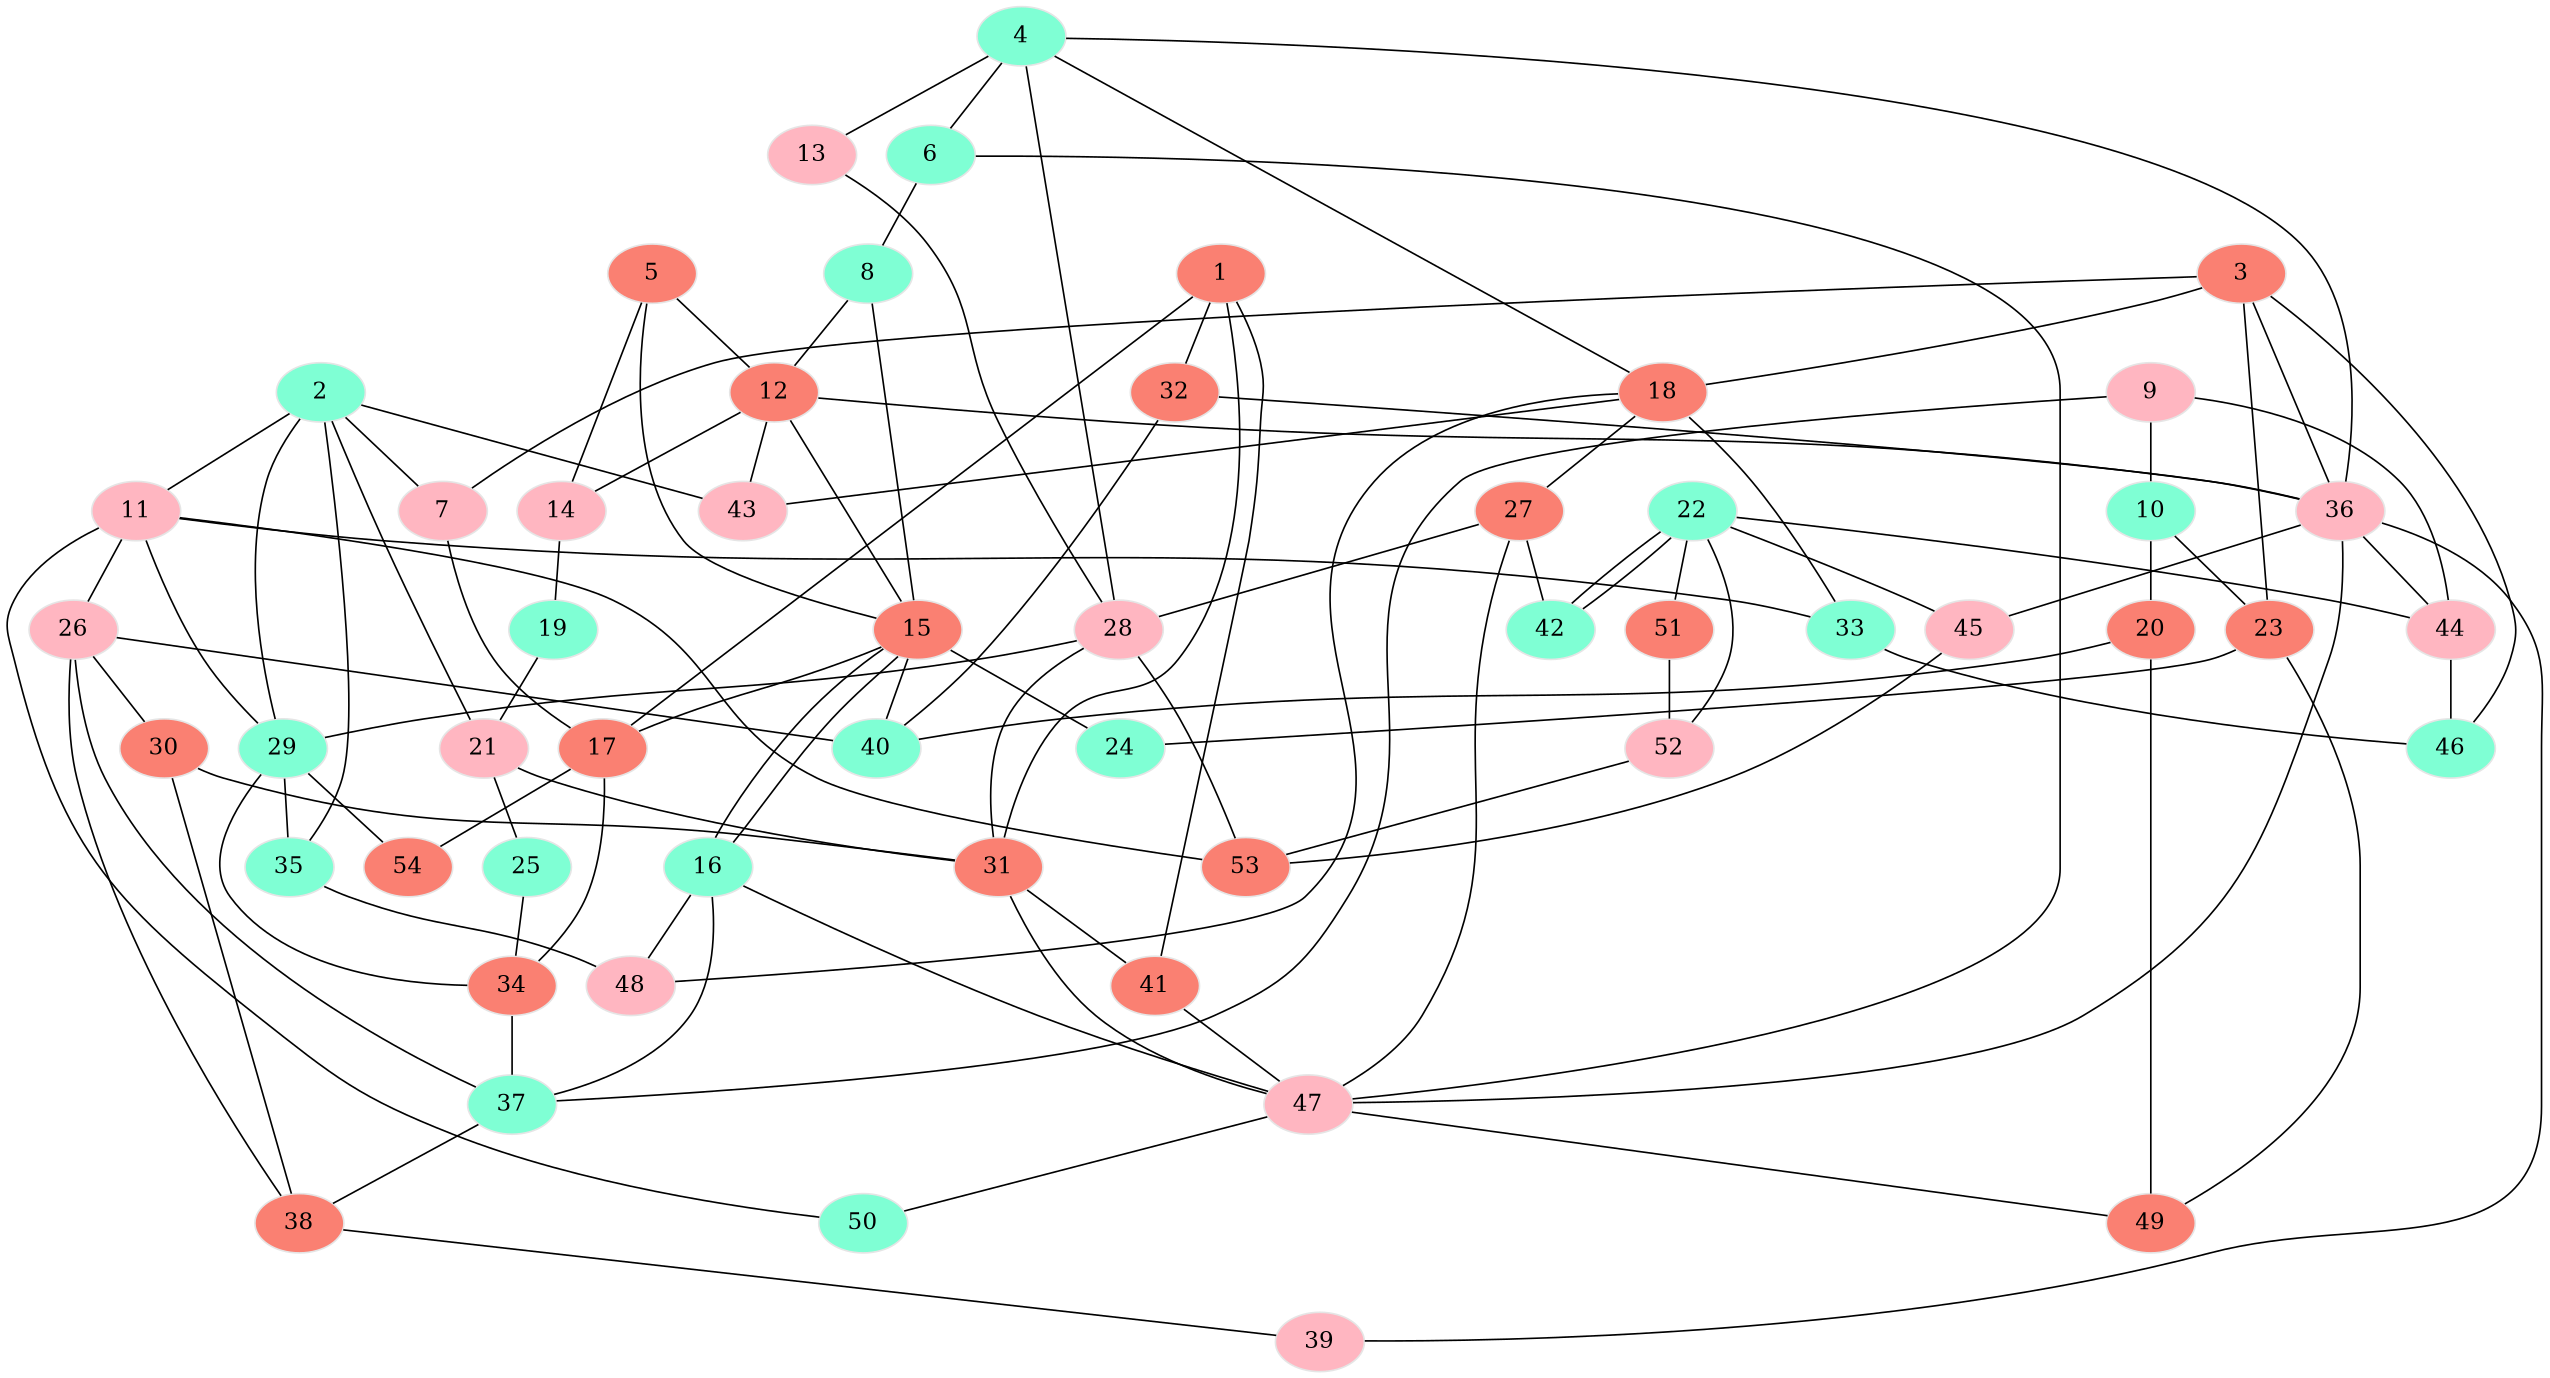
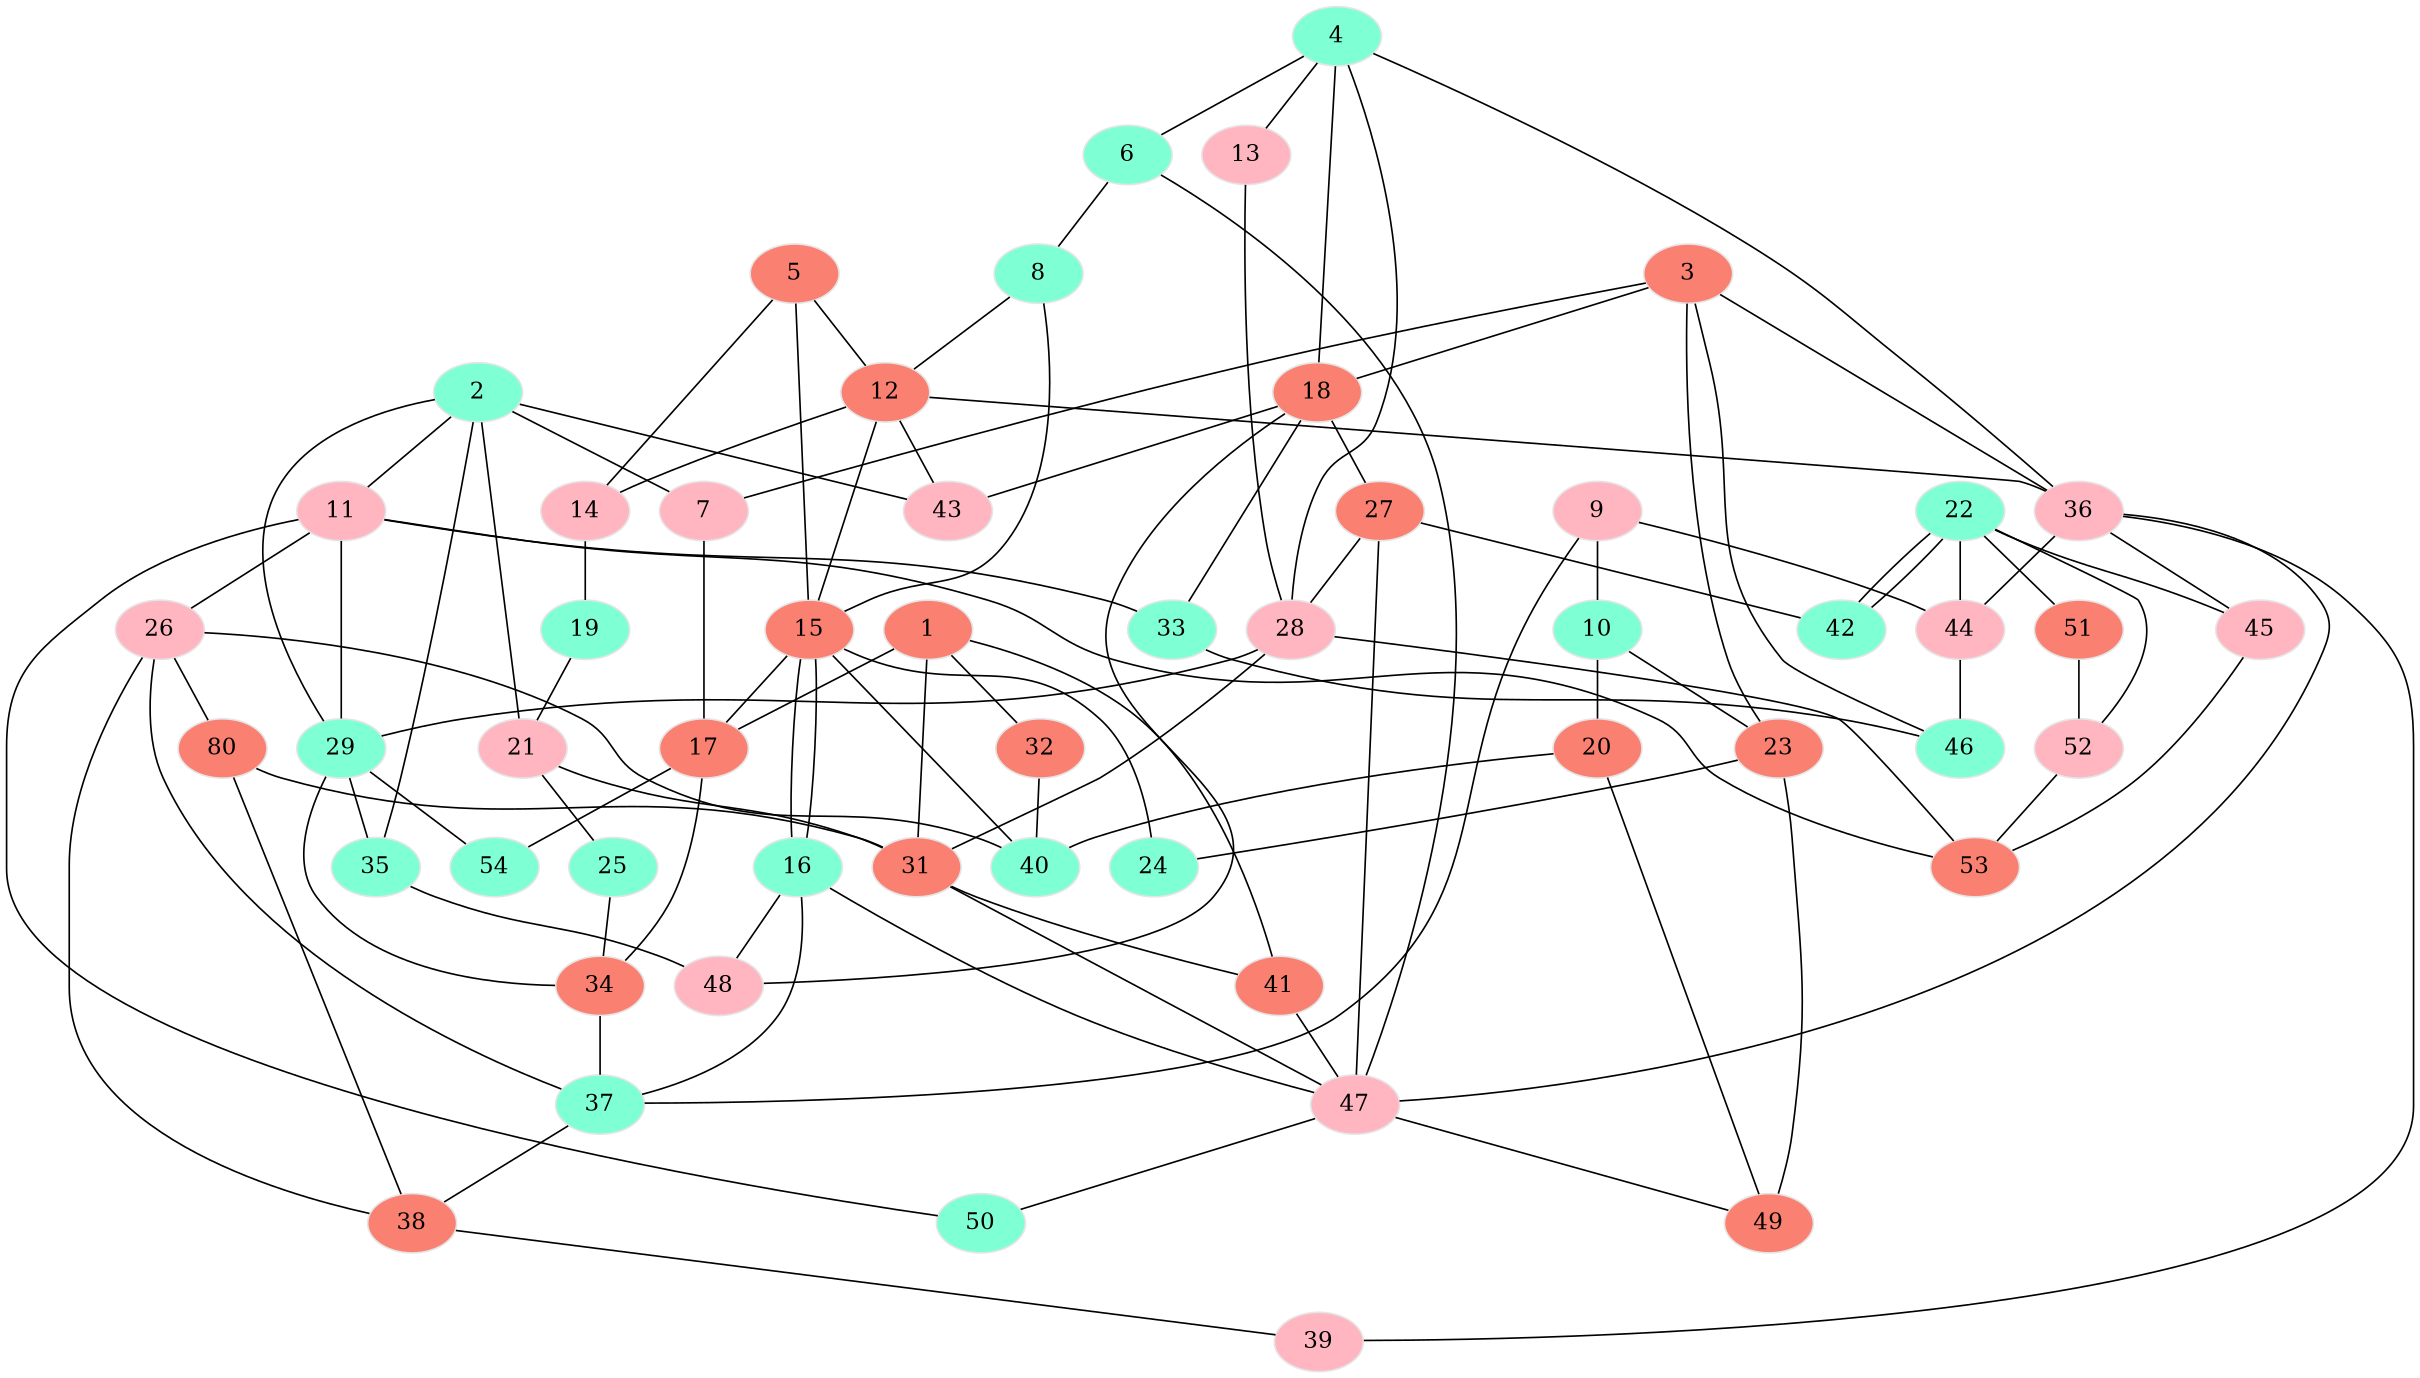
edge "32" -- "36": removed
node "30": label "30" -> "80"
node "54": fillcolor salmon -> aquamarine
